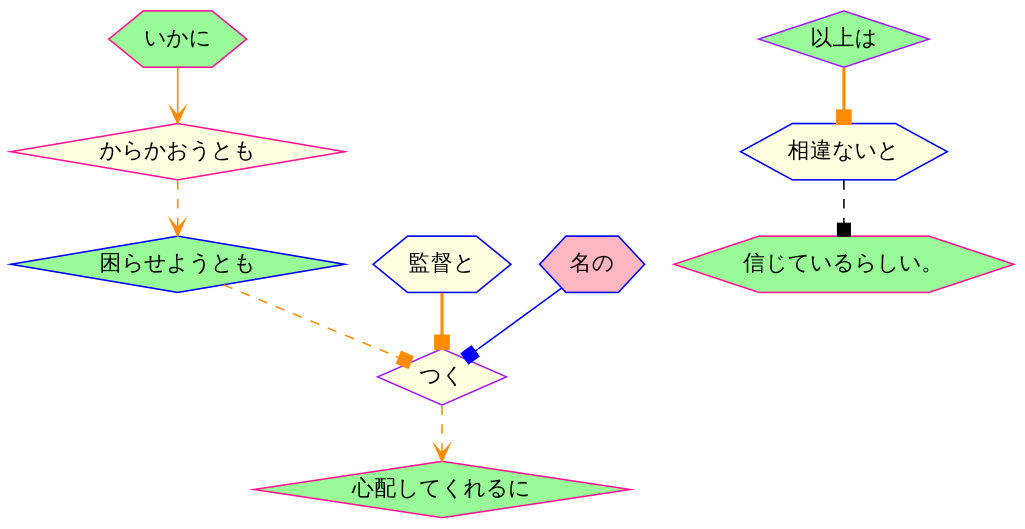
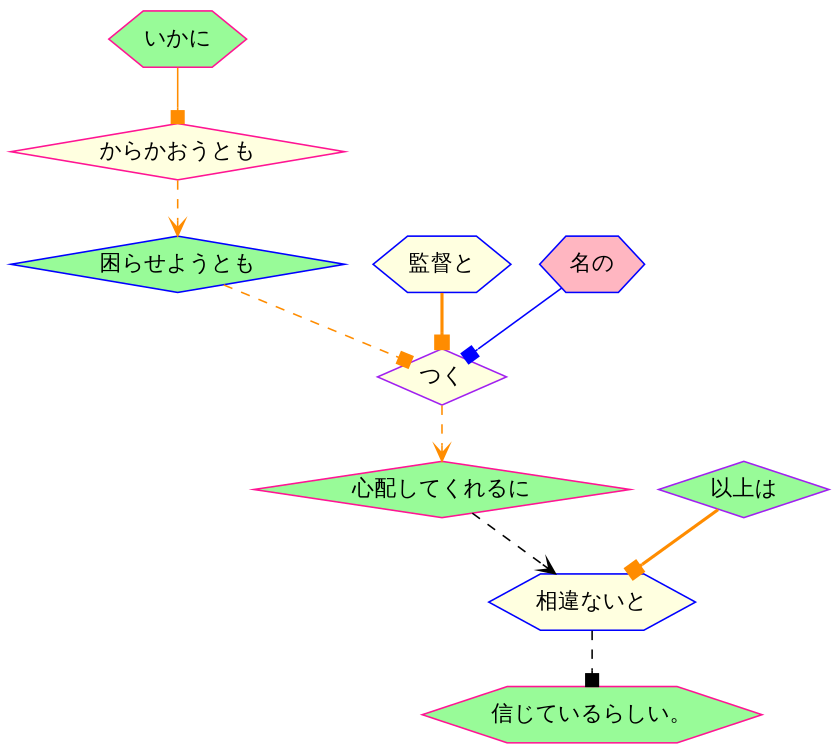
edge "いかに" -> "からかおうとも": arrowhead vee -> box
edge "心配してくれるに" -> "相違ないと": added
